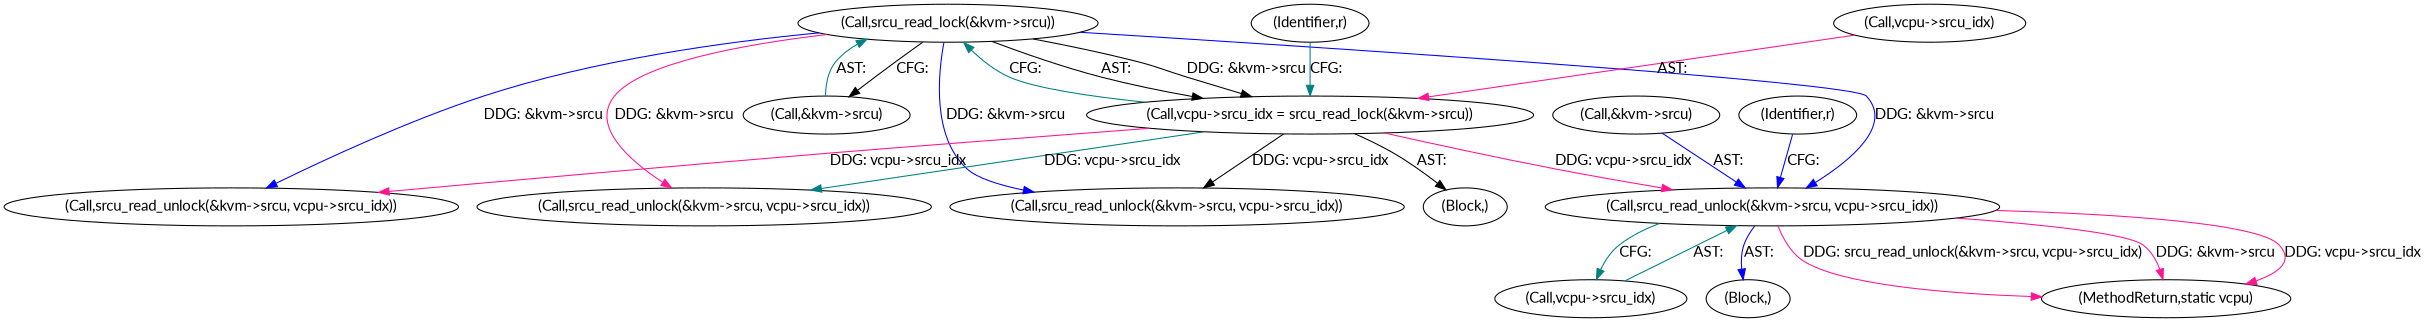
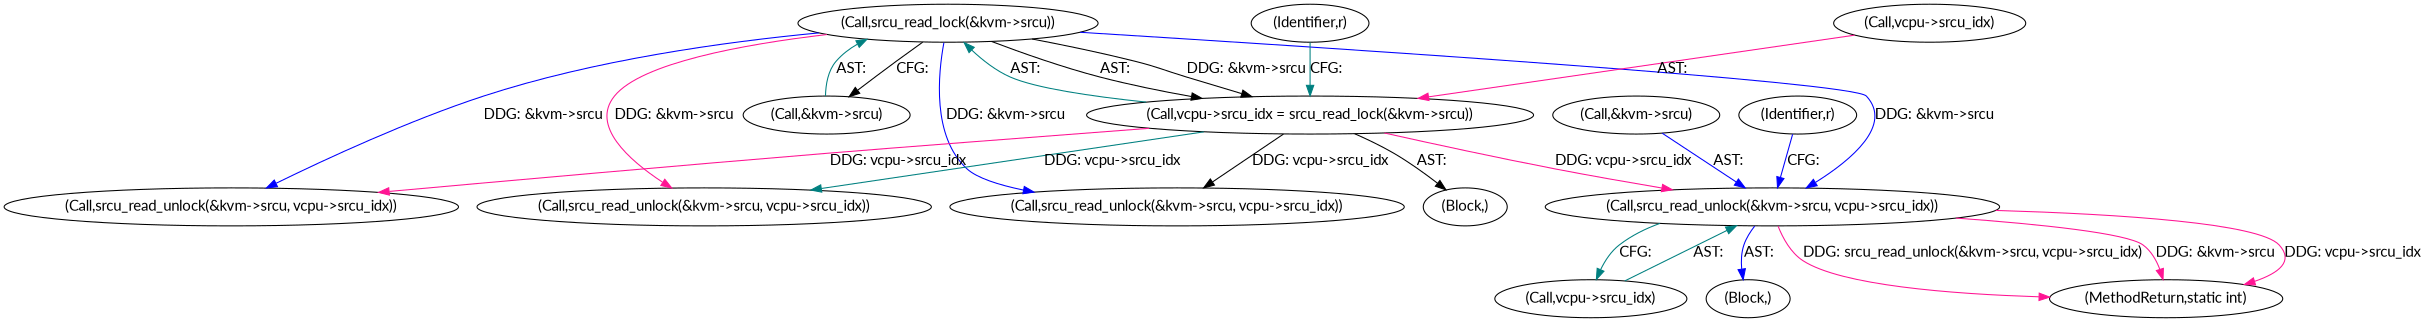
edge "(Call,vcpu->srcu_idx = srcu_read_lock(&kvm->srcu))" -> "(Call,srcu_read_lock(&kvm->srcu))": label "CFG: " -> "AST: "
node "(MethodReturn,static vcpu)": label "(MethodReturn,static vcpu)" -> "(MethodReturn,static int)"
